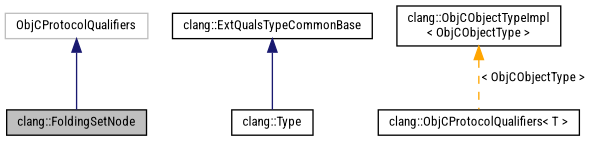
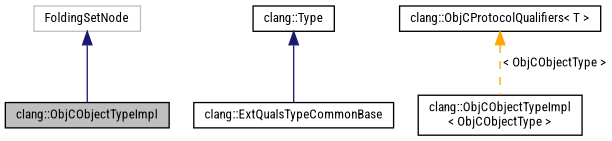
node "ObjCProtocolQualifiers": label "ObjCProtocolQualifiers" -> "FoldingSetNode"
edge "clang::Type" -> "clang::ExtQualsTypeCommonBase": reversed
edge "clang::ObjCProtocolQualifiers< T >" -> "clang::ObjCObjectTypeImpl < ObjCObjectType >": reversed
node "clang::FoldingSetNode": label "clang::FoldingSetNode" -> "clang::ObjCObjectTypeImpl"
